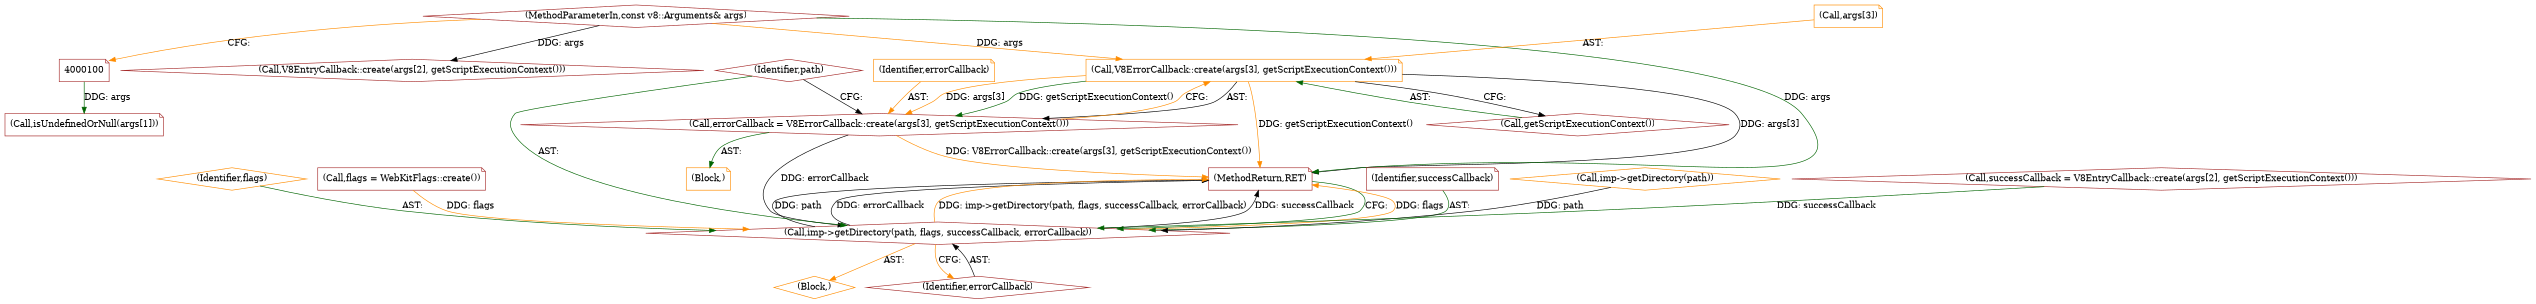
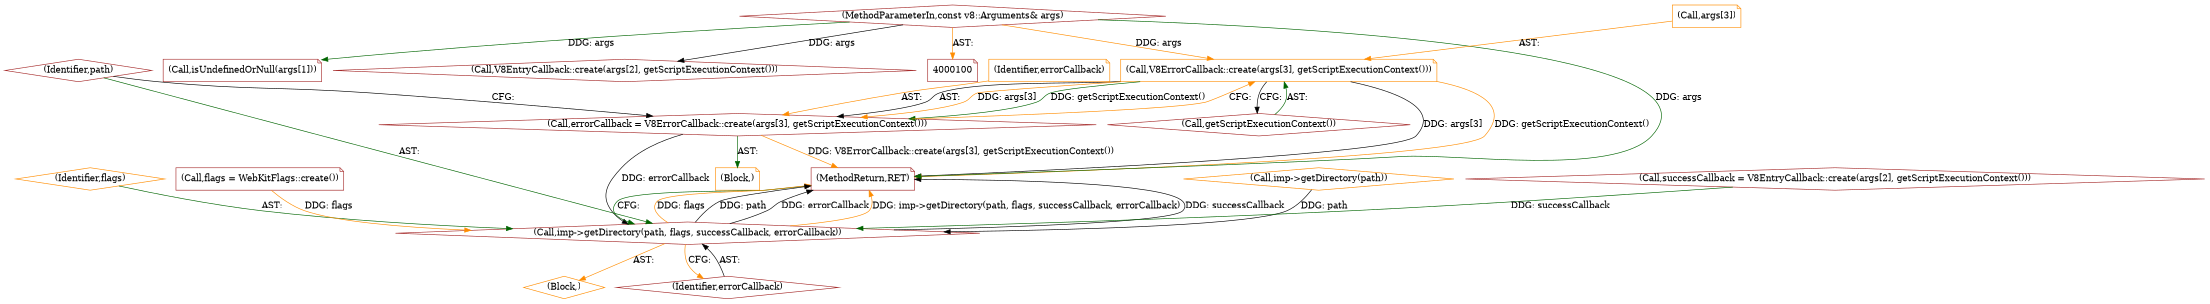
edge "(MethodParameterIn,const v8::Arguments& args)" -> "4000100": label "CFG: " -> "AST: "
edge "4000100" -> "(Call,isUndefinedOrNull(args[1]))": now "(MethodParameterIn,const v8::Arguments& args)" -> "(Call,isUndefinedOrNull(args[1]))"
node "(Identifier,successCallback)": removed
